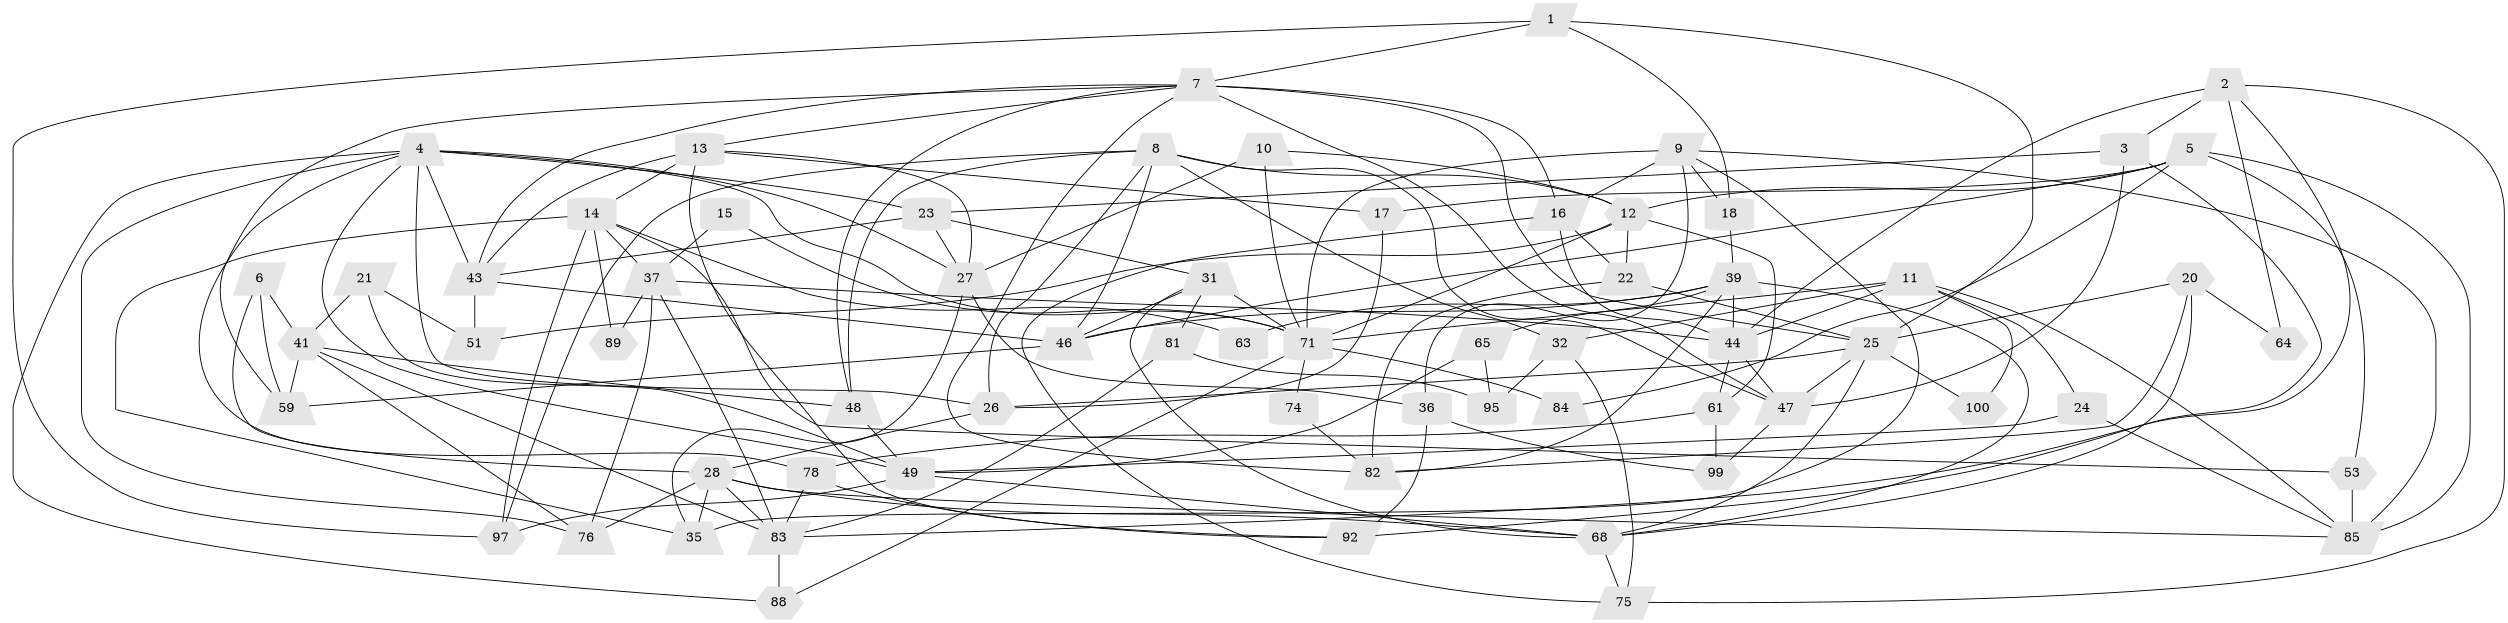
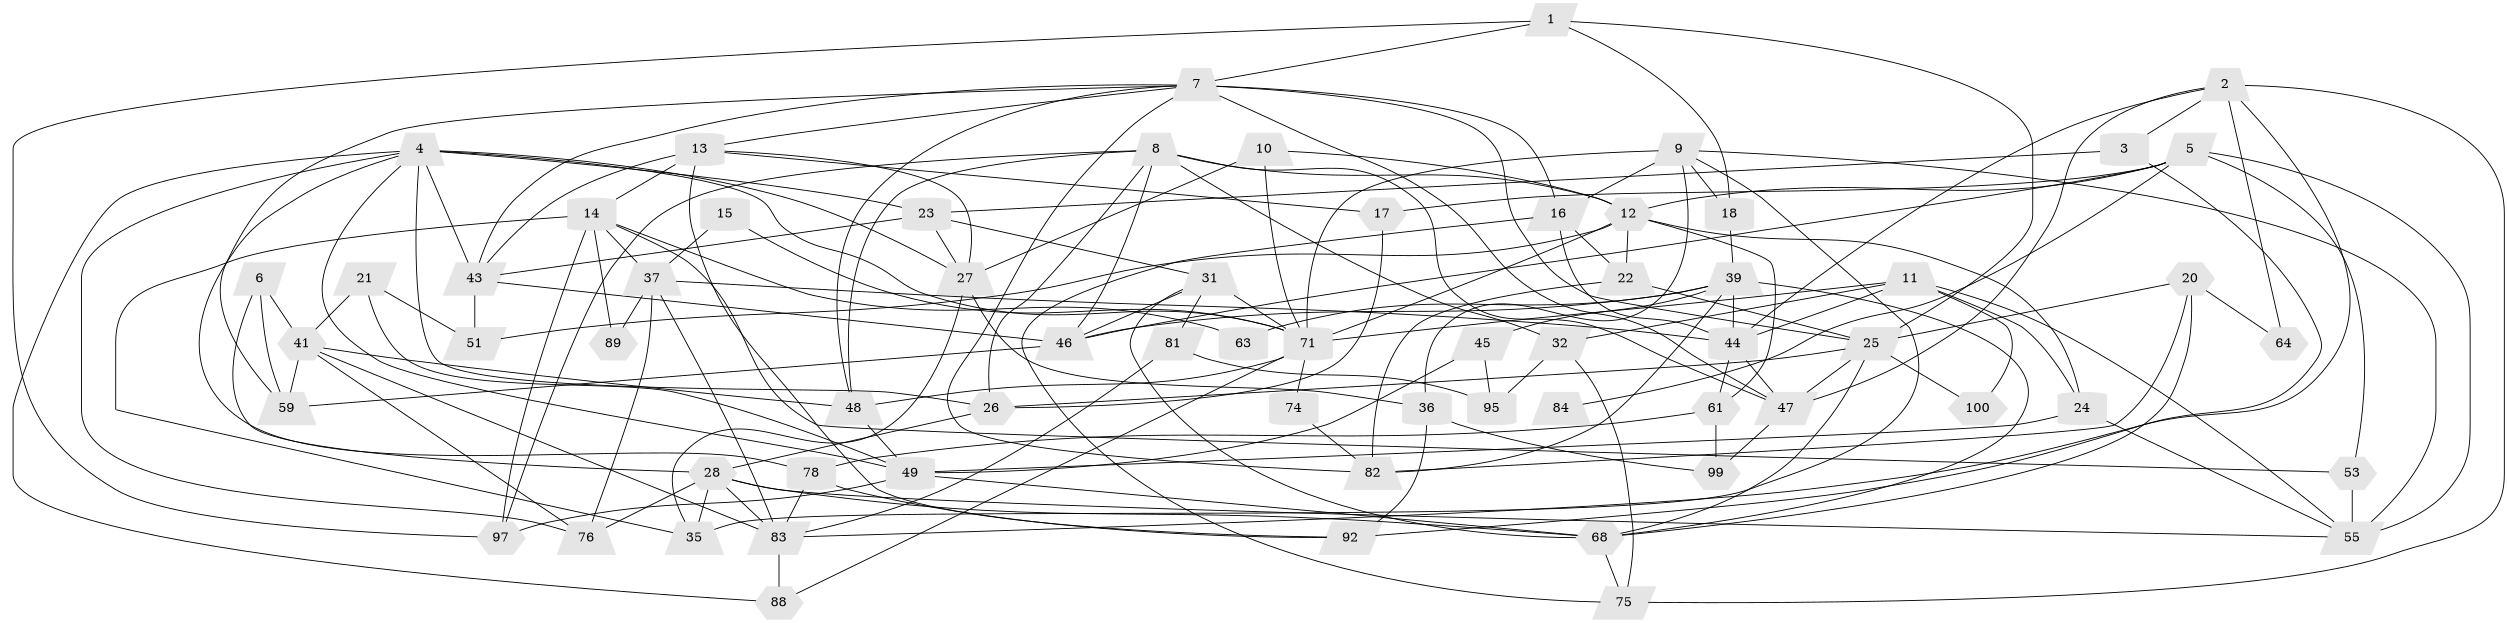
edge "12" -- "24": added
node "65": label "65" -> "45"
edge "3" -- "47": now "2" -- "47"
edge "71" -- "84": now "71" -- "48"
node "85": label "85" -> "55"
